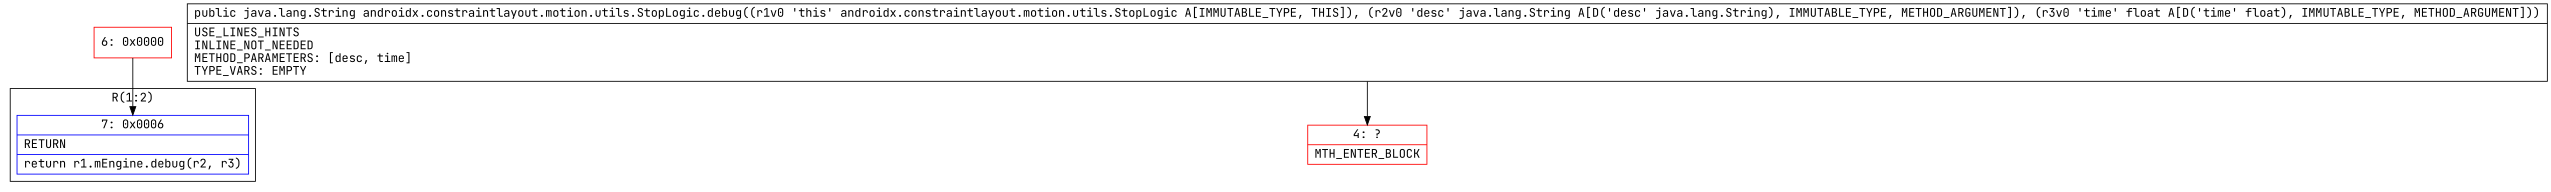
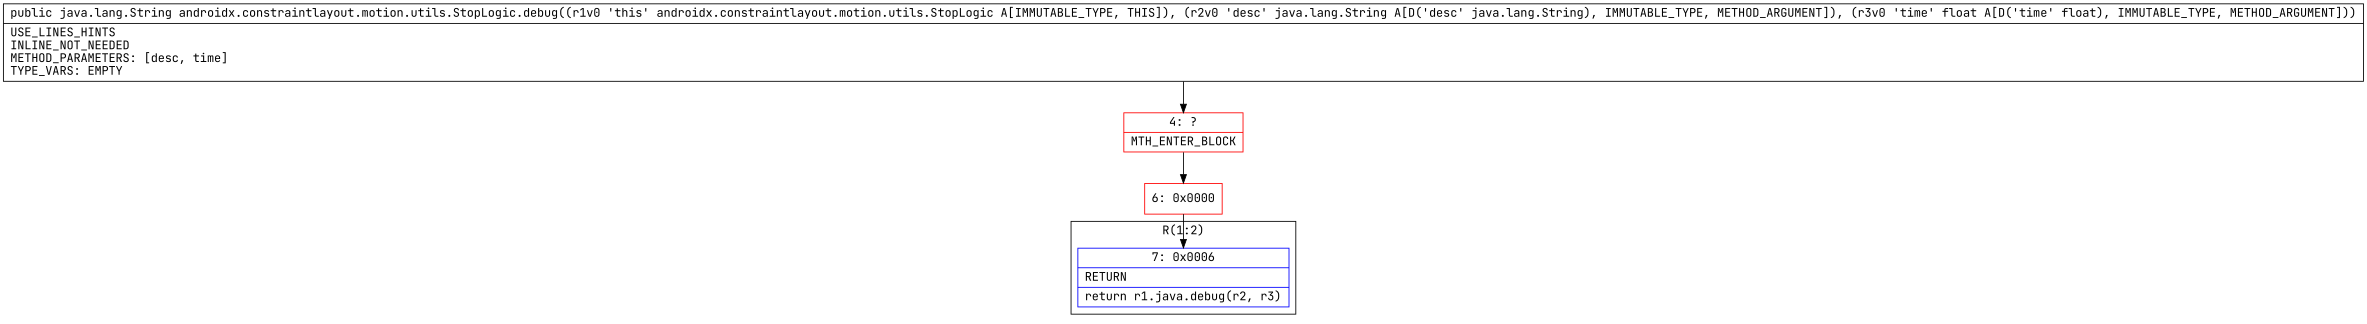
edge "4: ?" -> "6: 0x0000": added
node "7: 0x0006": text "return r1.mEngine.debug(r2, r3)" -> "return r1.java.debug(r2, r3)"
